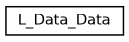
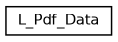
node "L_Data_Data": label "L_Data_Data" -> "L_Pdf_Data"
